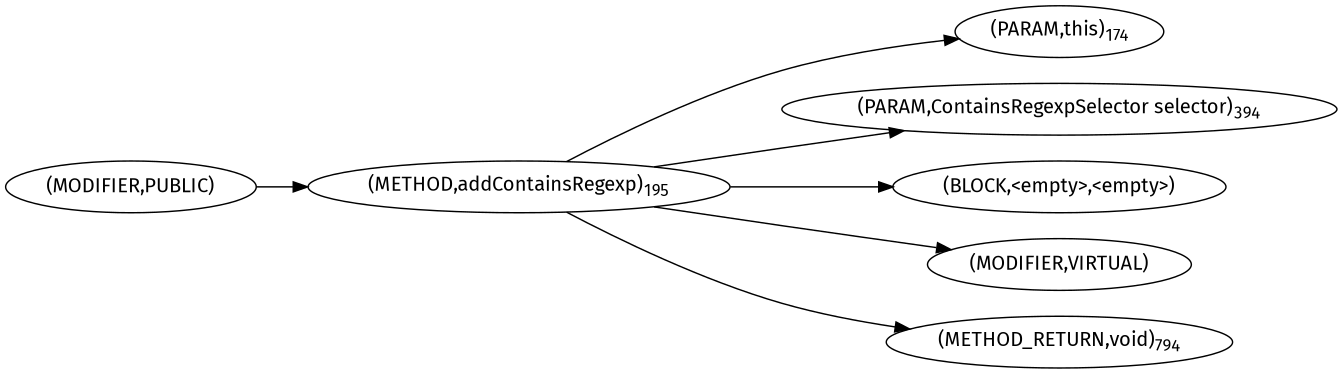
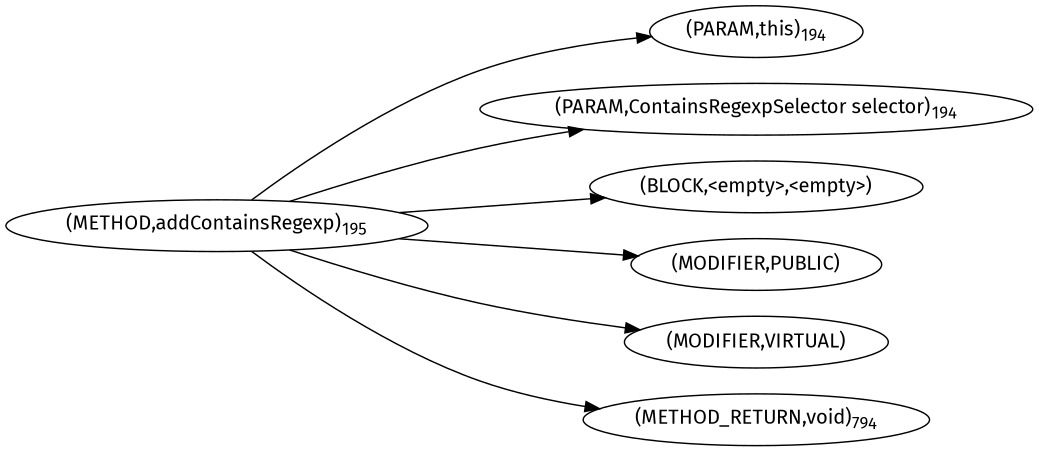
node "(PARAM,this)": text "174" -> "194"
node "(PARAM,ContainsRegexpSelector selector)": text "394" -> "194"
edge "(MODIFIER,PUBLIC)" -> "(METHOD,addContainsRegexp)": reversed
